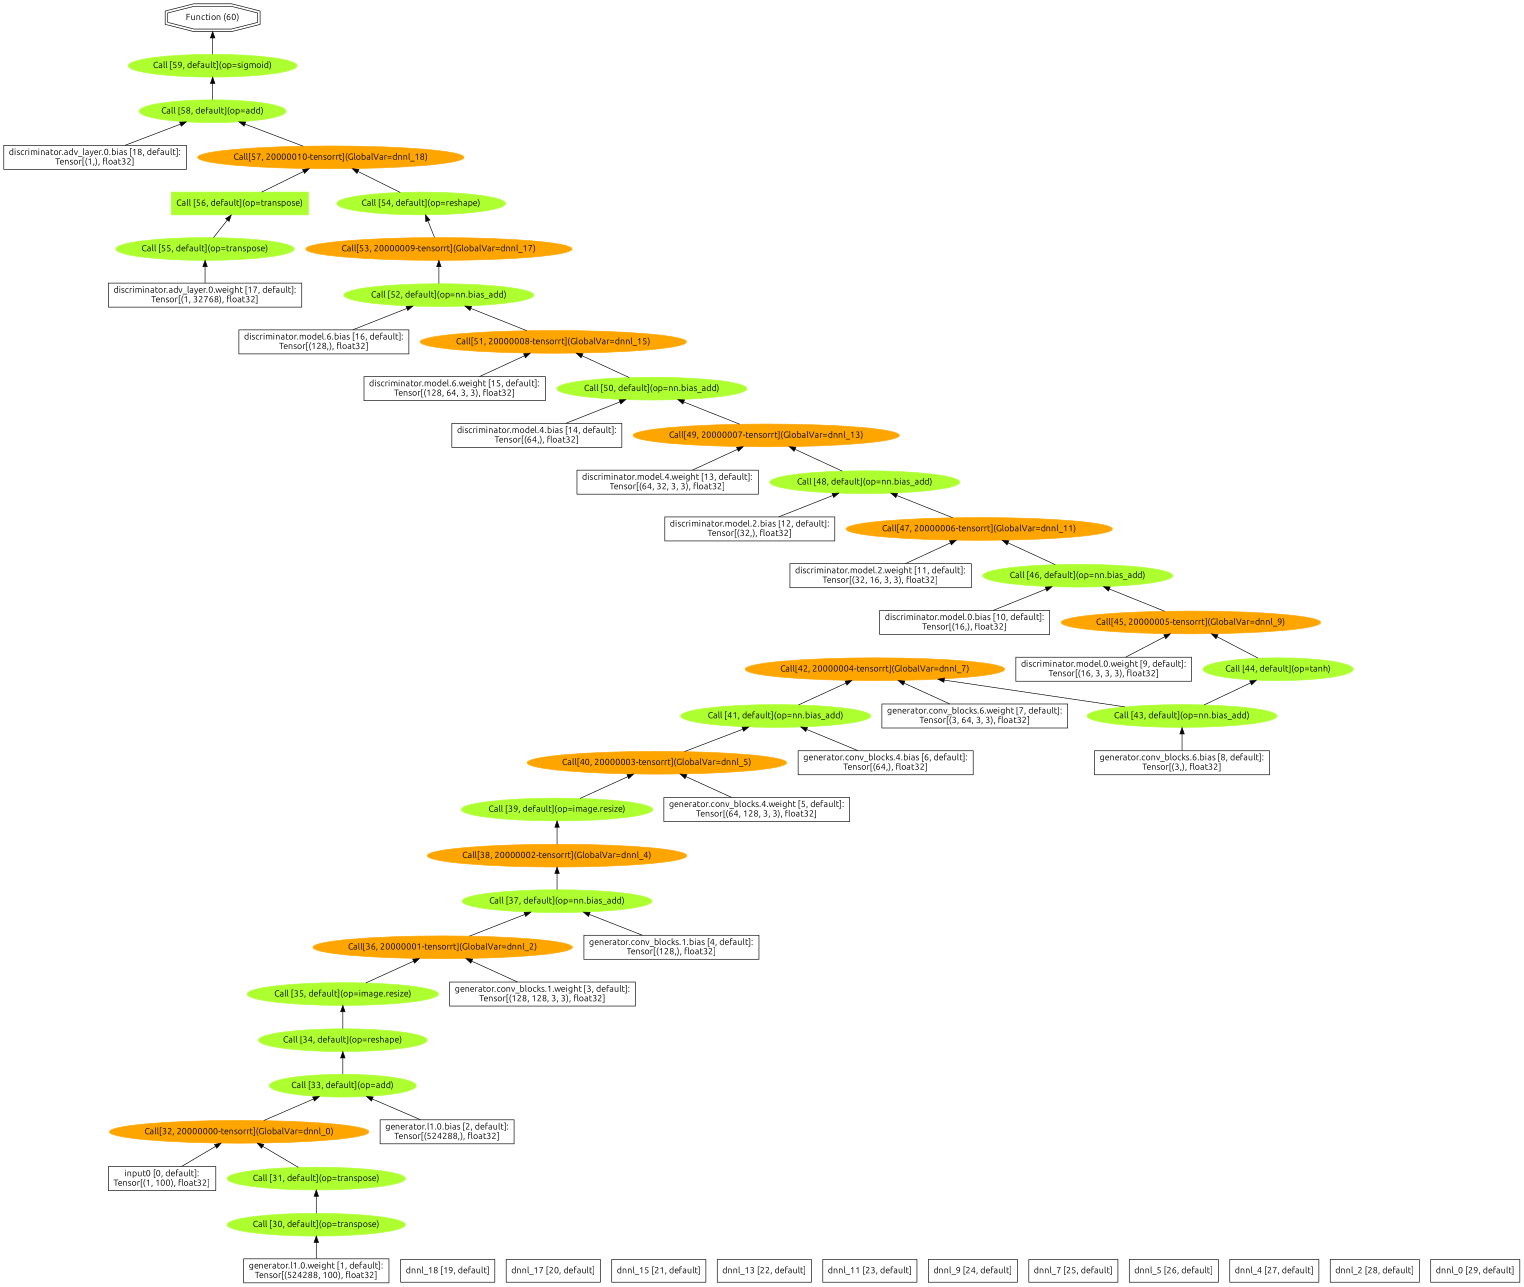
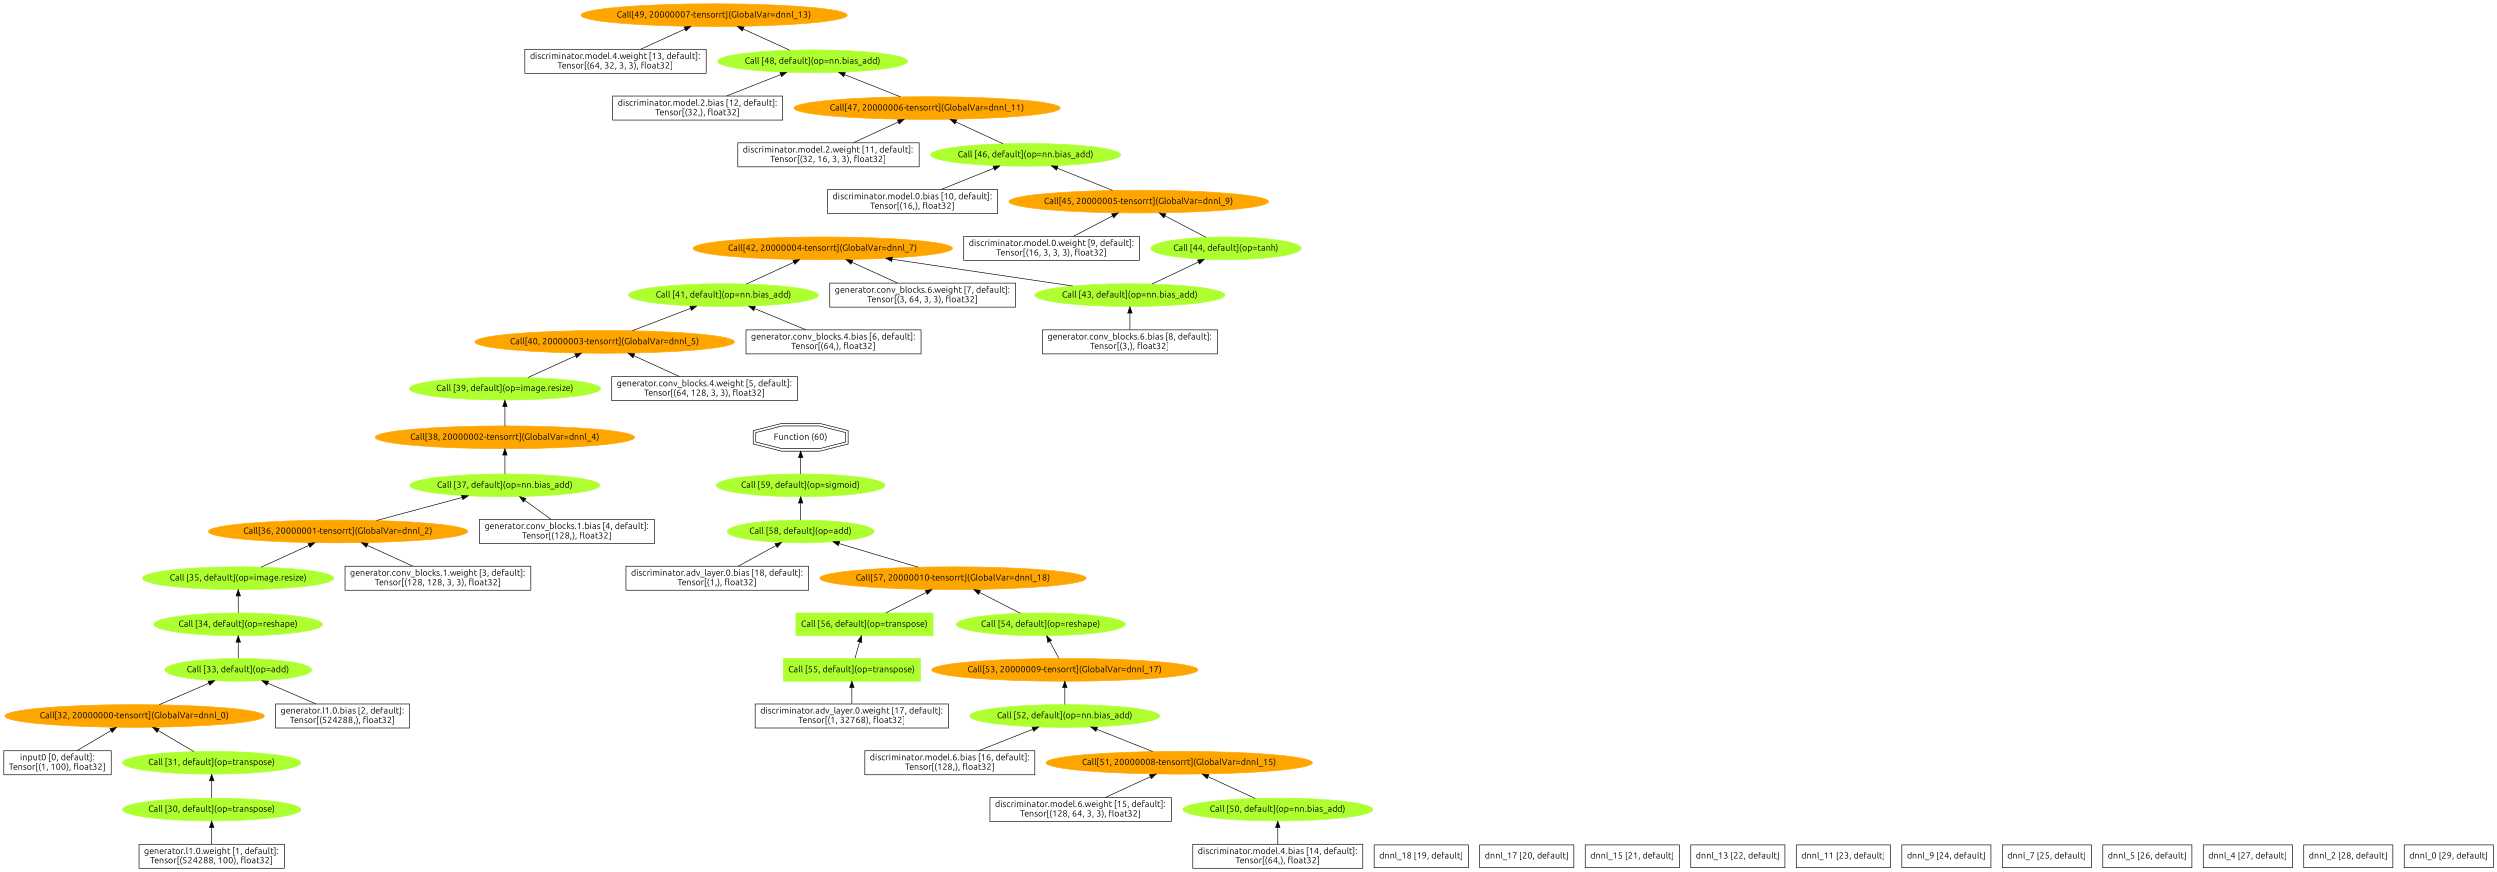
node "Call [55, default](op=transpose)": shape ellipse -> box
edge "Call[49, 20000007-tensorrt](GlobalVar=dnnl_13)" -> "Call [50, default](op=nn.bias_add)": removed
